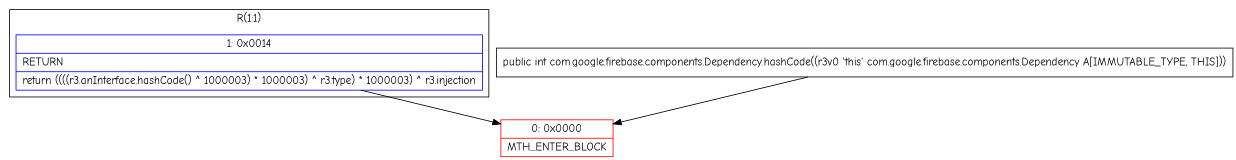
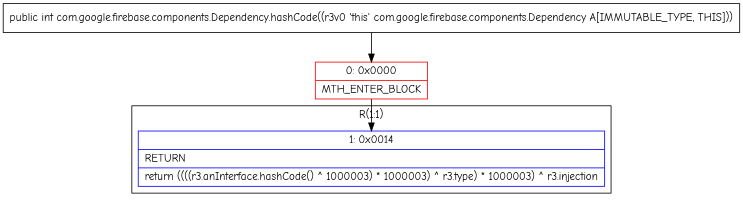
edge "1: 0x0014" -> "0: 0x0000": reversed
